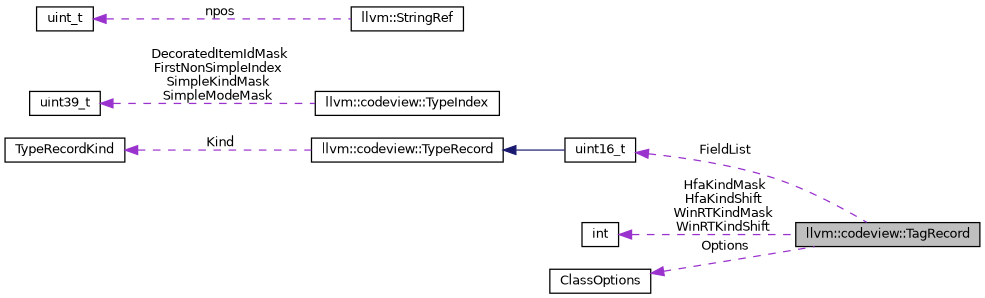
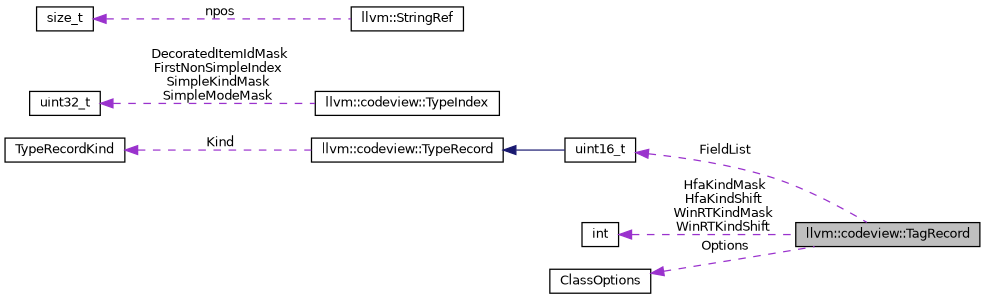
node "uint_t": label "uint_t" -> "size_t"
node "uint39_t": label "uint39_t" -> "uint32_t"
